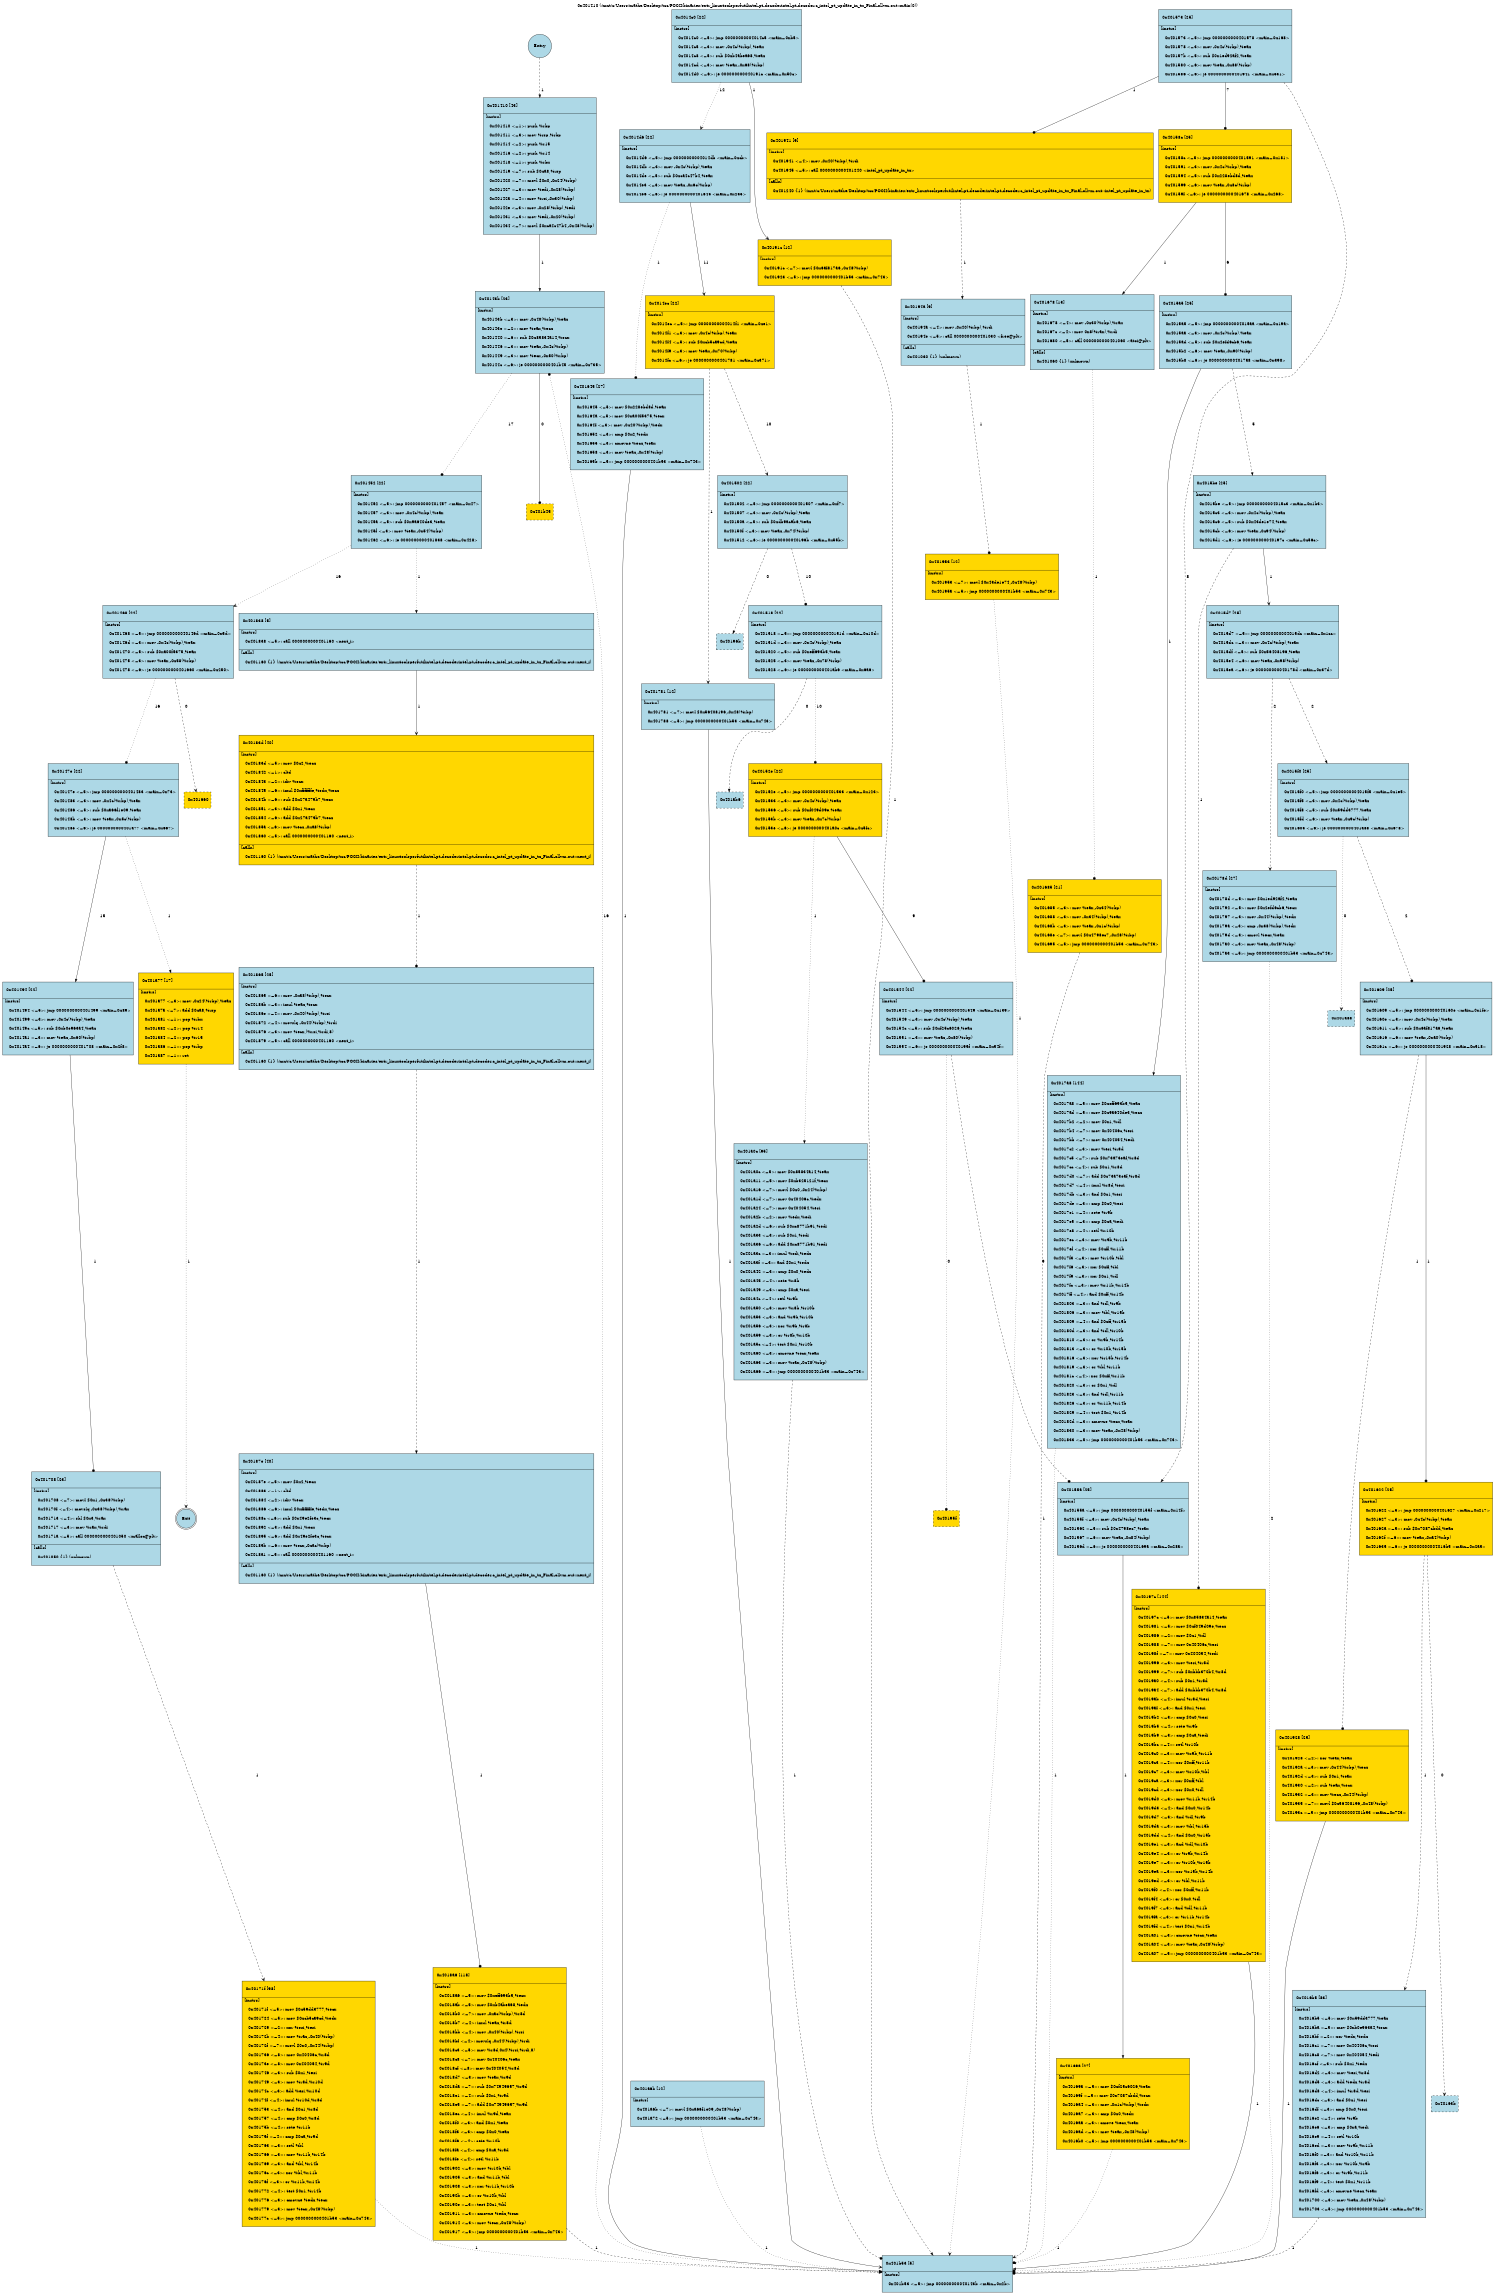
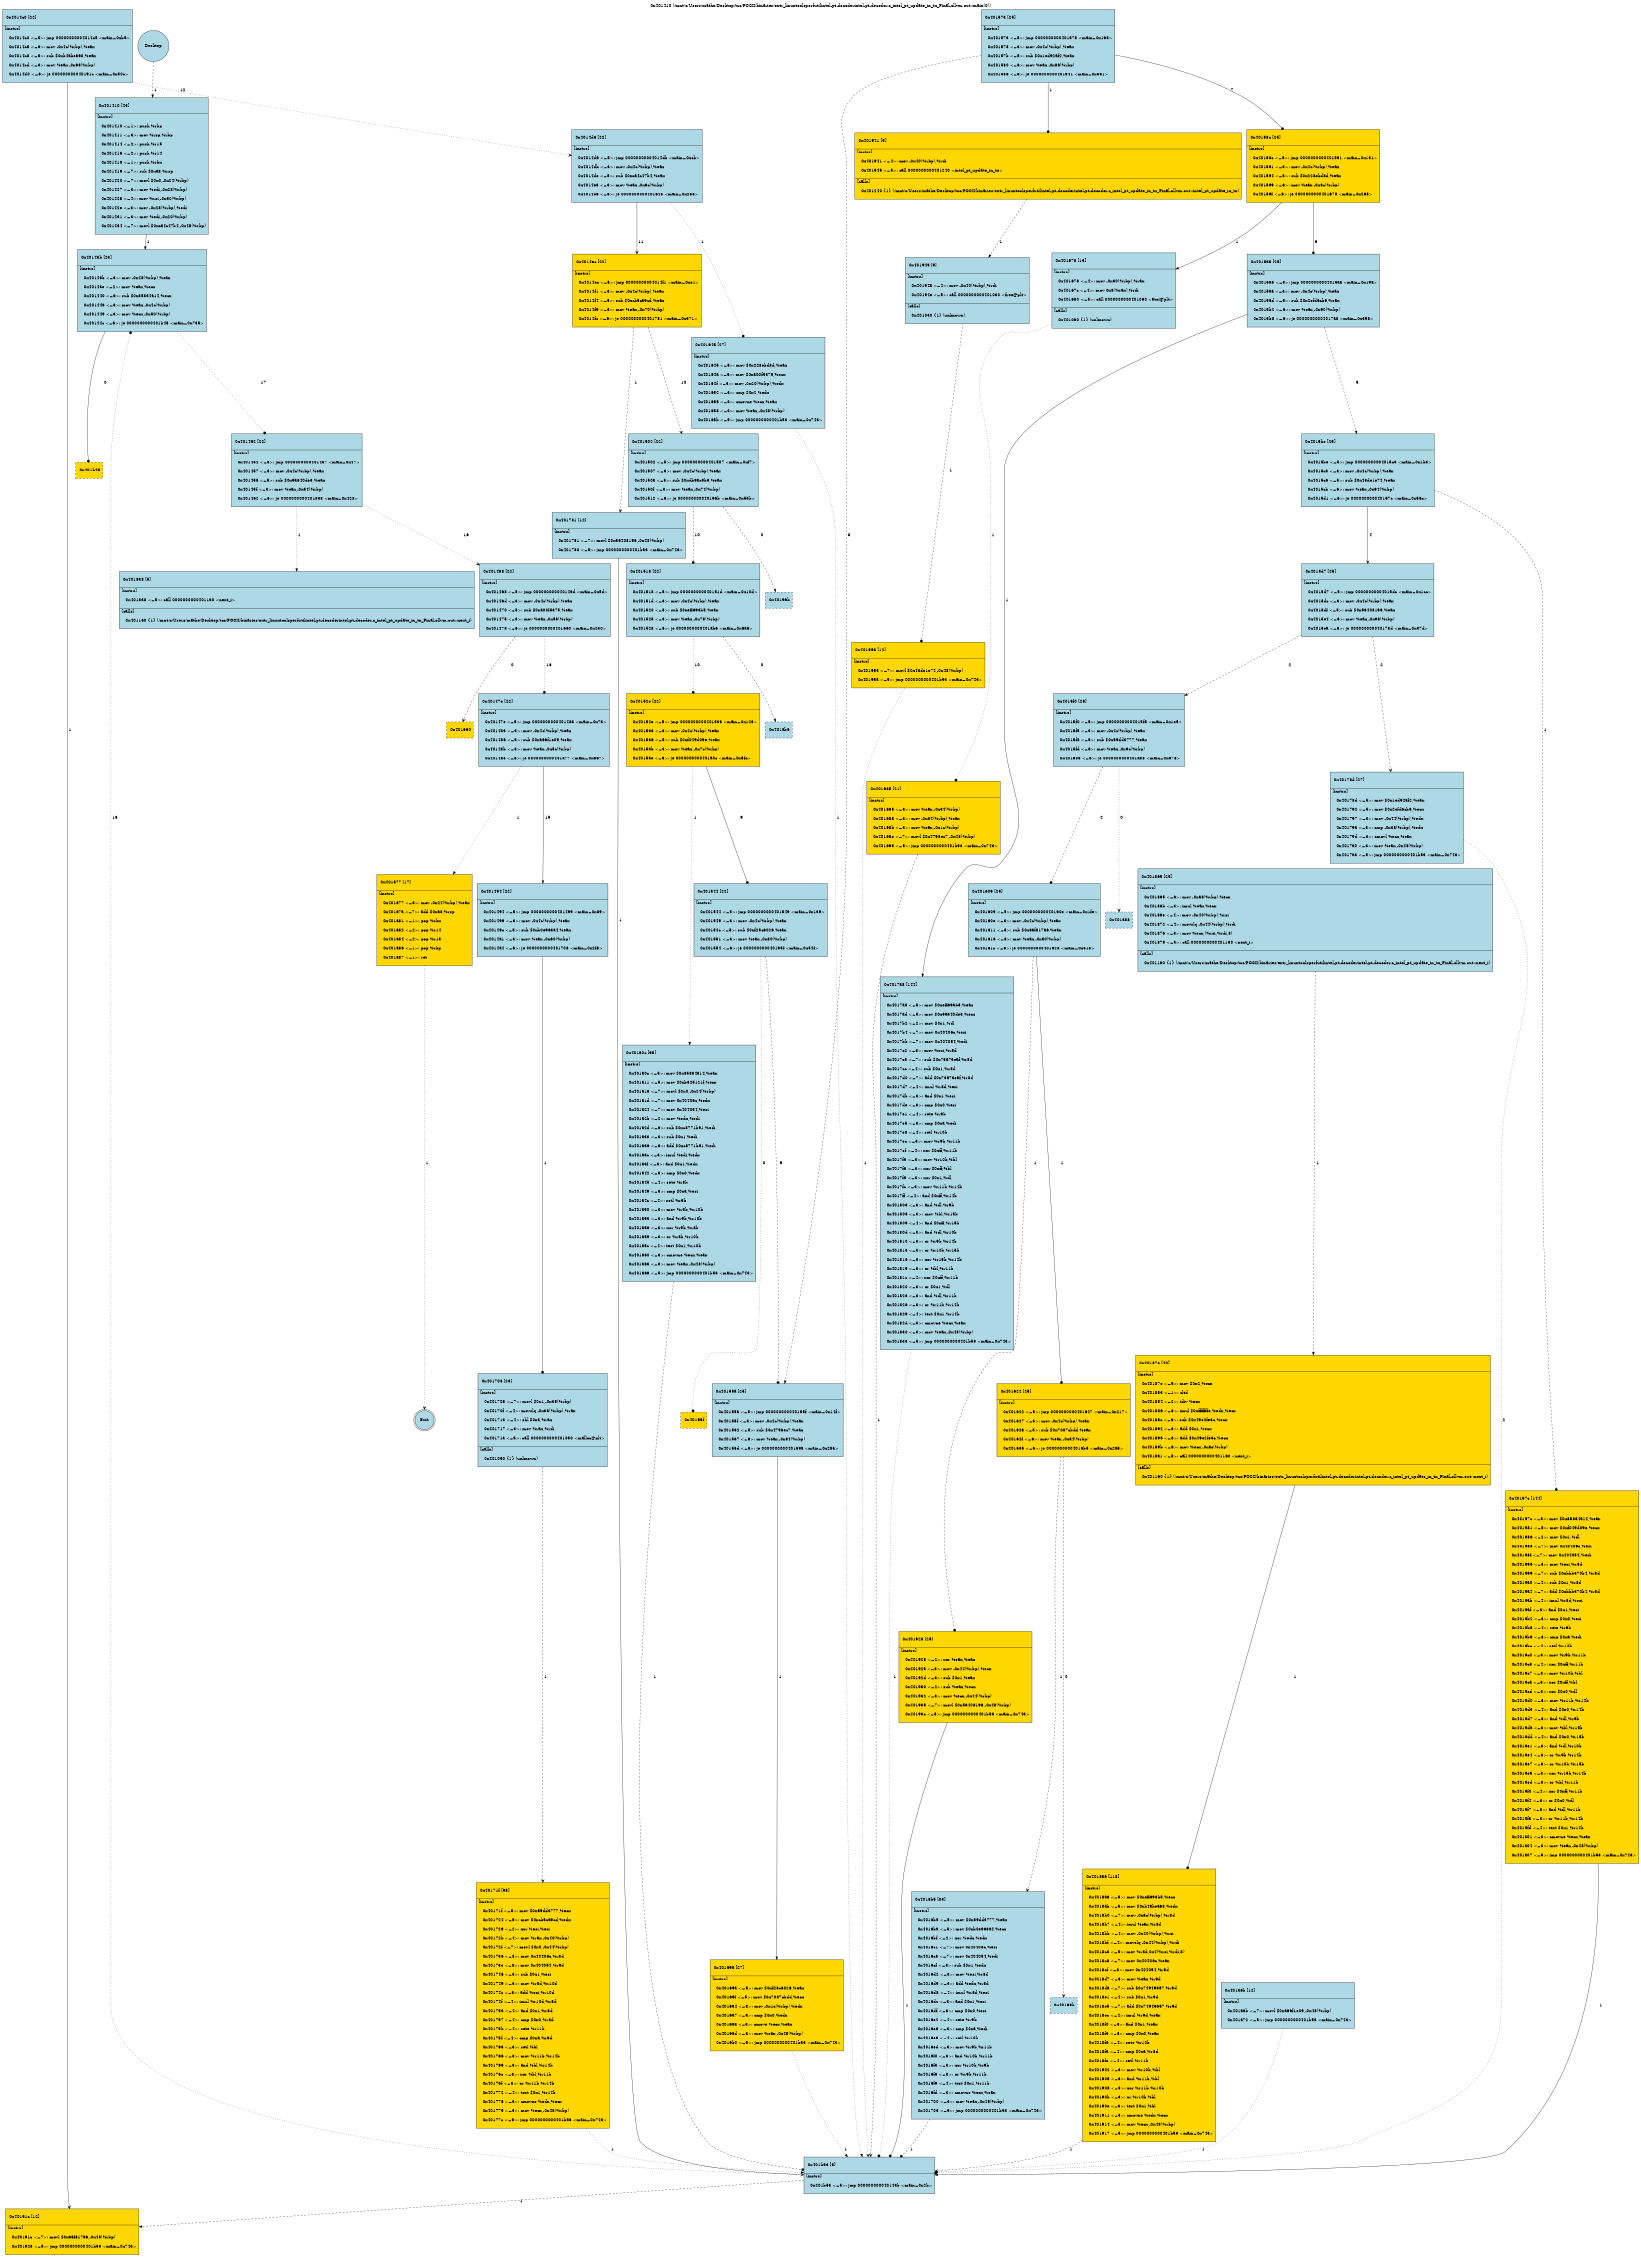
node "Entry": label "Entry" -> "Desktop"
edge "0x4015be [25]" -> "0x4015d7 [25]": label " 1" -> " 4"
node "0x40183d [40]": removed
edge "0x40191c [12]" -> "0x401b53 [5]": reversed
edge "0x401645 [27]" -> "0x401b53 [5]": style solid -> dotted
node "0x40187e [40]": fillcolor lightblue -> gold
